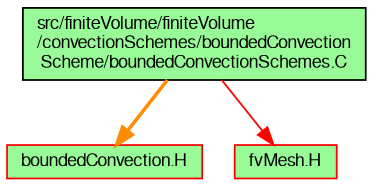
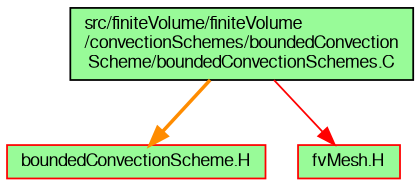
node "boundedConvection.H": label "boundedConvection.H" -> "boundedConvectionScheme.H"
